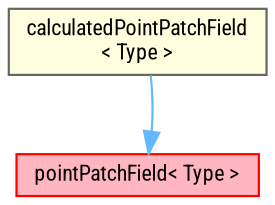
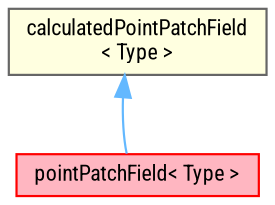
edge "calculatedPointPatchField < Type >" -> "pointPatchField< Type >": reversed
